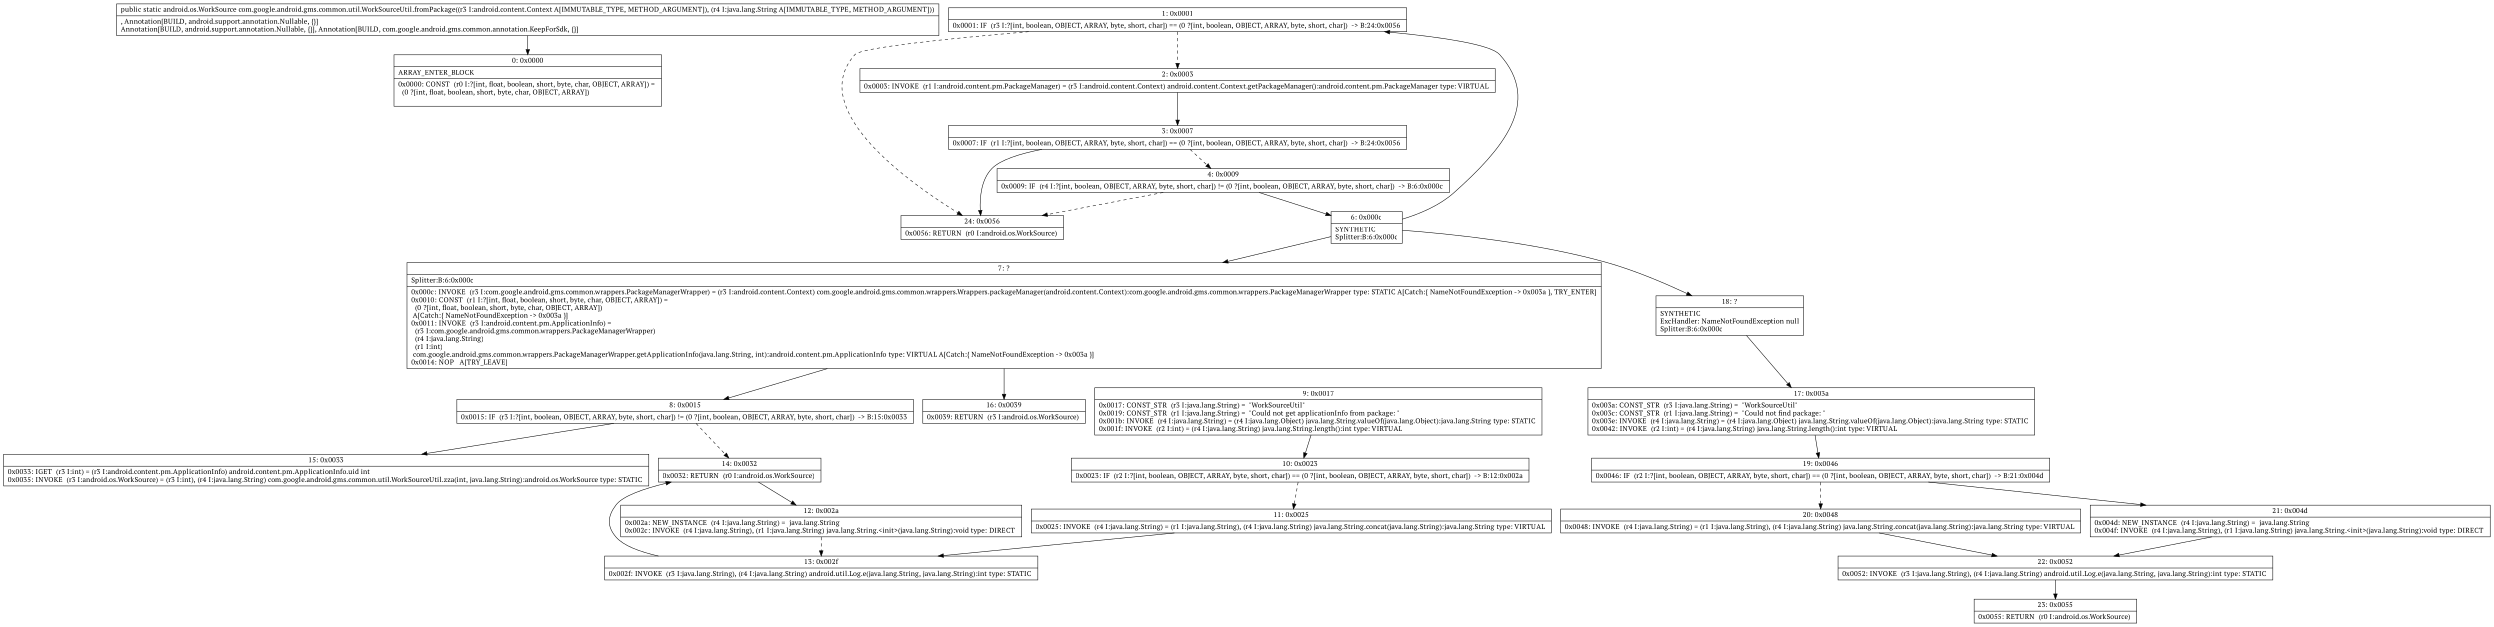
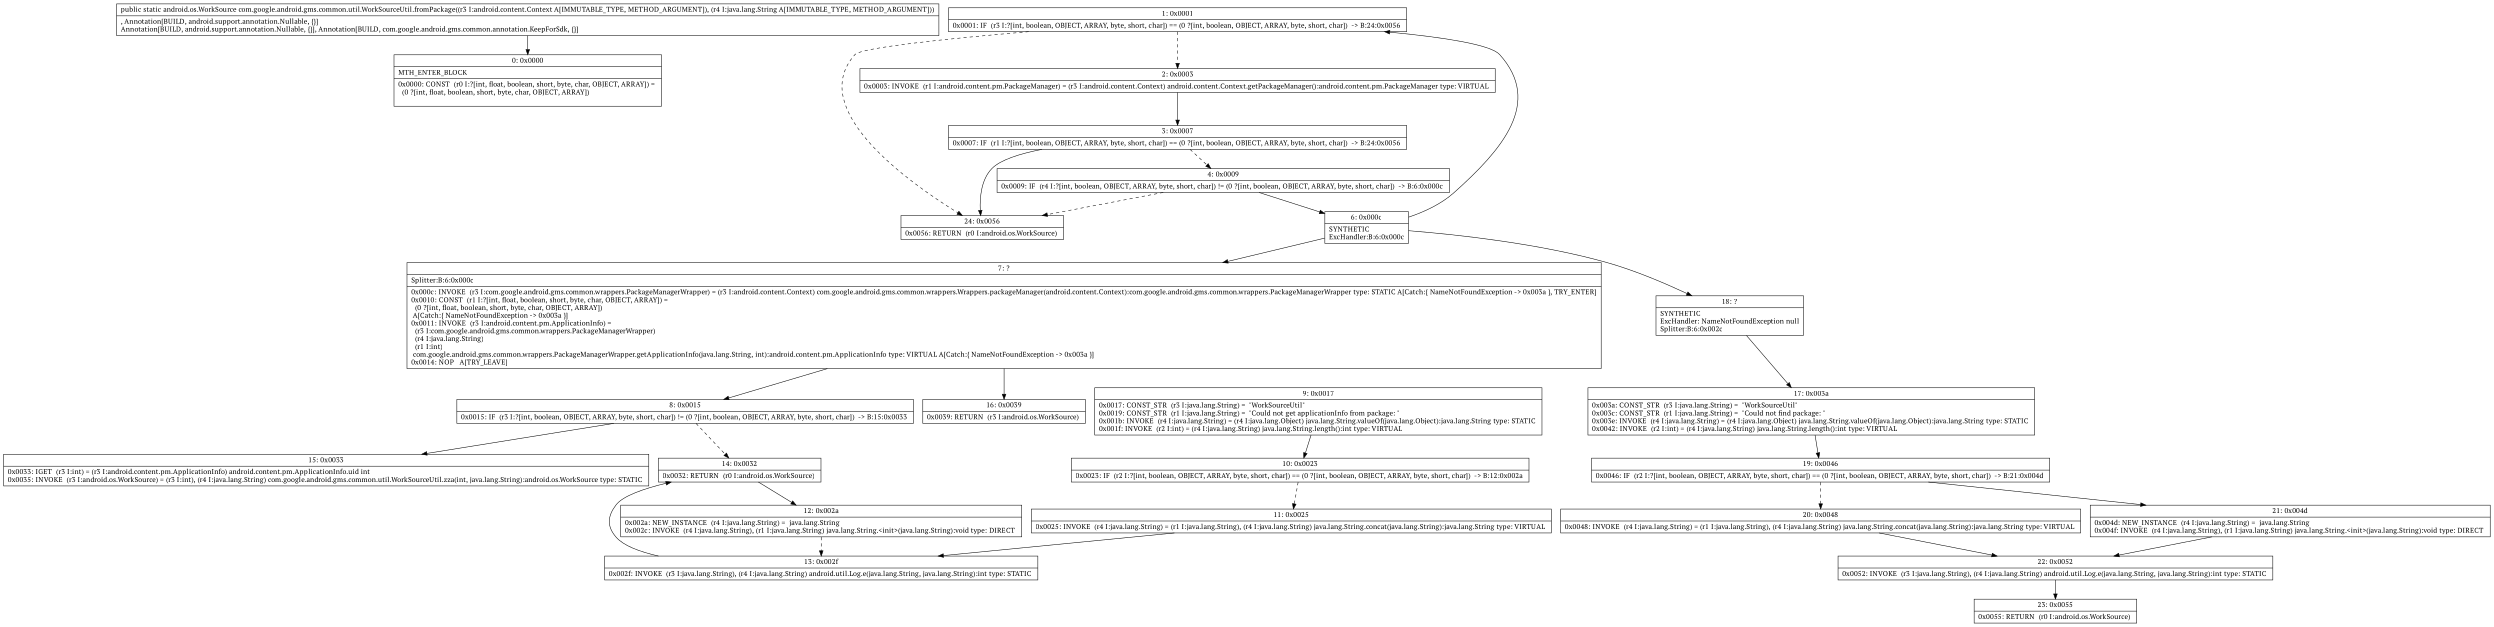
node "0: 0x0000": text "ARRAY_ENTER_BLOCK" -> "MTH_ENTER_BLOCK"
node "6: 0x000c": text "Splitter:B:6:0x000c" -> "ExcHandler:B:6:0x000c"
node "18: ?": text "Splitter:B:6:0x000c" -> "Splitter:B:6:0x002c"
